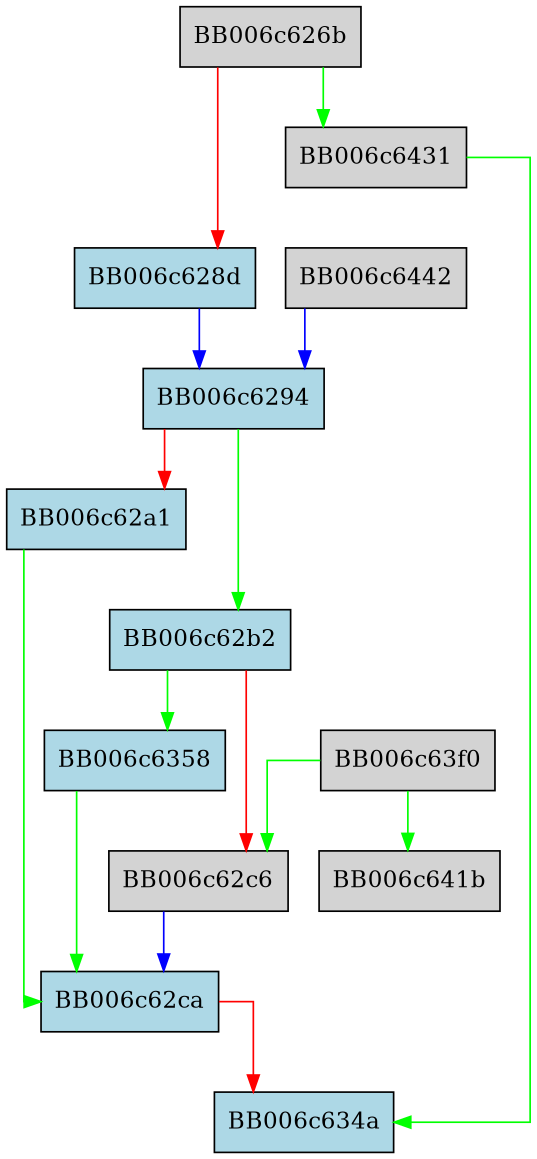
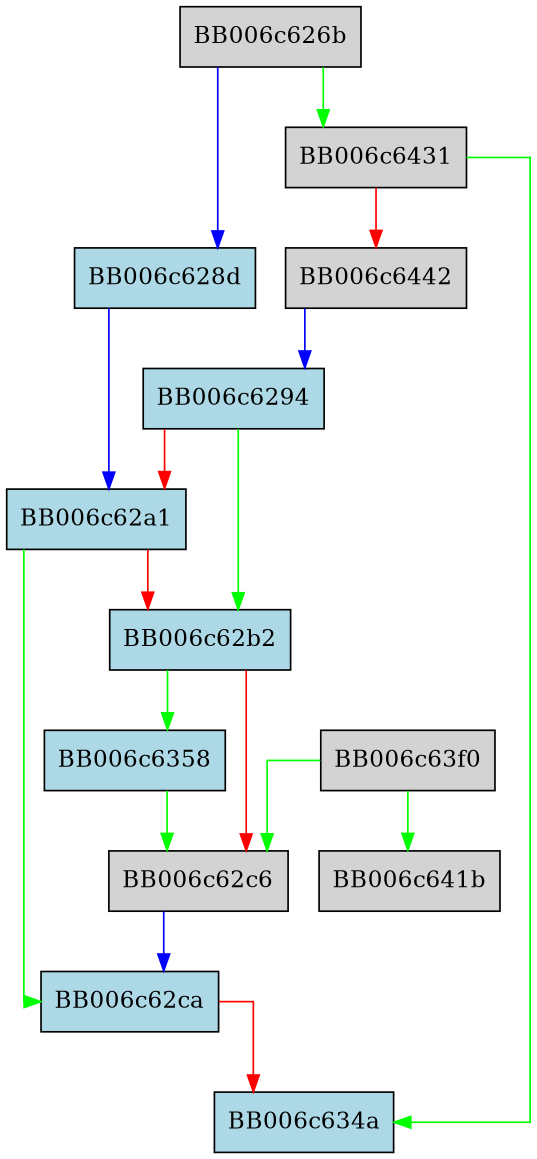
edge "BB006c626b" -> "BB006c628d": color red -> blue
edge "BB006c6431" -> "BB006c6442": added
edge "BB006c628d" -> "BB006c6294": now "BB006c628d" -> "BB006c62a1"
edge "BB006c62a1" -> "BB006c62b2": added
edge "BB006c6358" -> "BB006c62ca": now "BB006c6358" -> "BB006c62c6"
